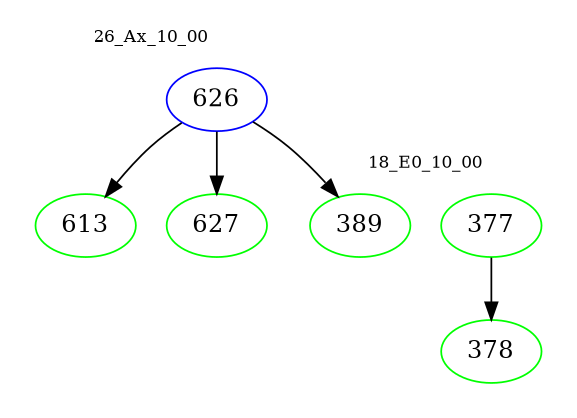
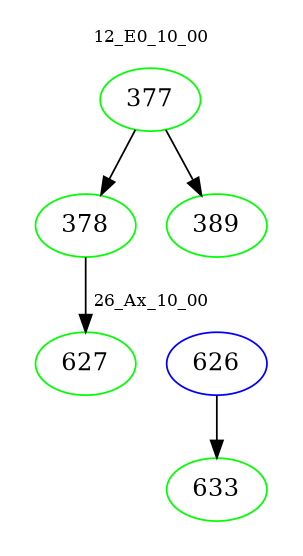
edge "626" -> "627": now "378" -> "627"
cluster "18_E0_10_00": label "18_E0_10_00" -> "12_E0_10_00"
edge "626" -> "389": now "377" -> "389"
node "613": label "613" -> "633"
